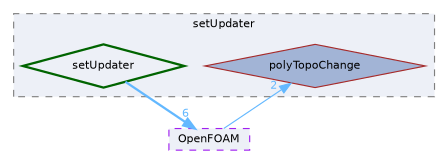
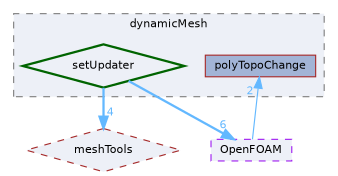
cluster "setUpdater": label "setUpdater" -> "dynamicMesh"
node "polyTopoChange": shape diamond -> box
node "meshTools": added
